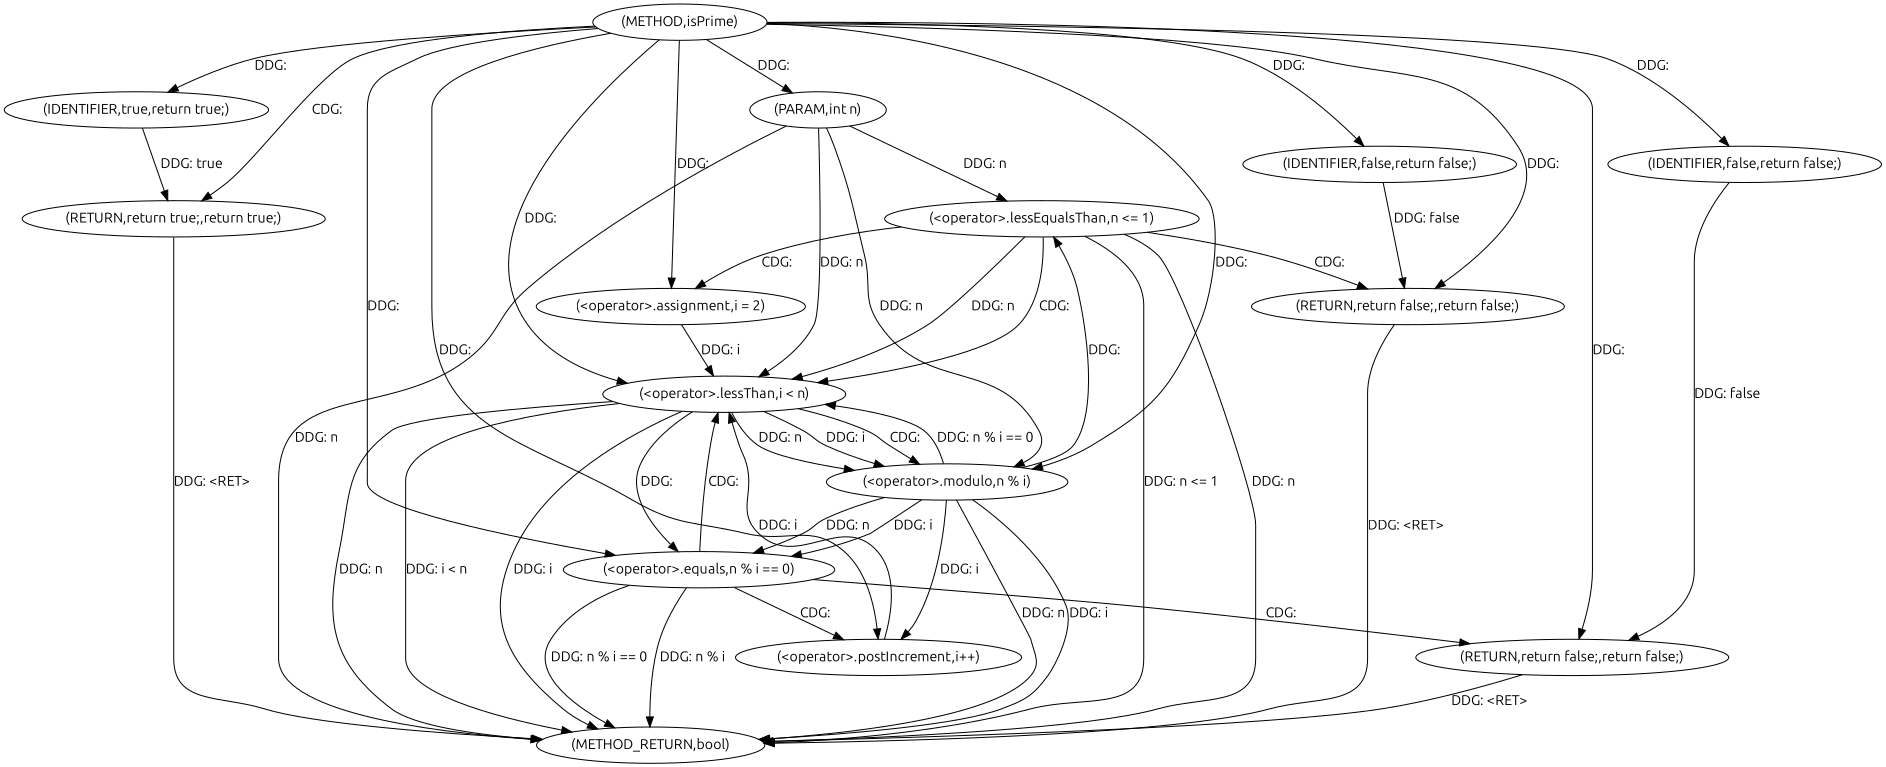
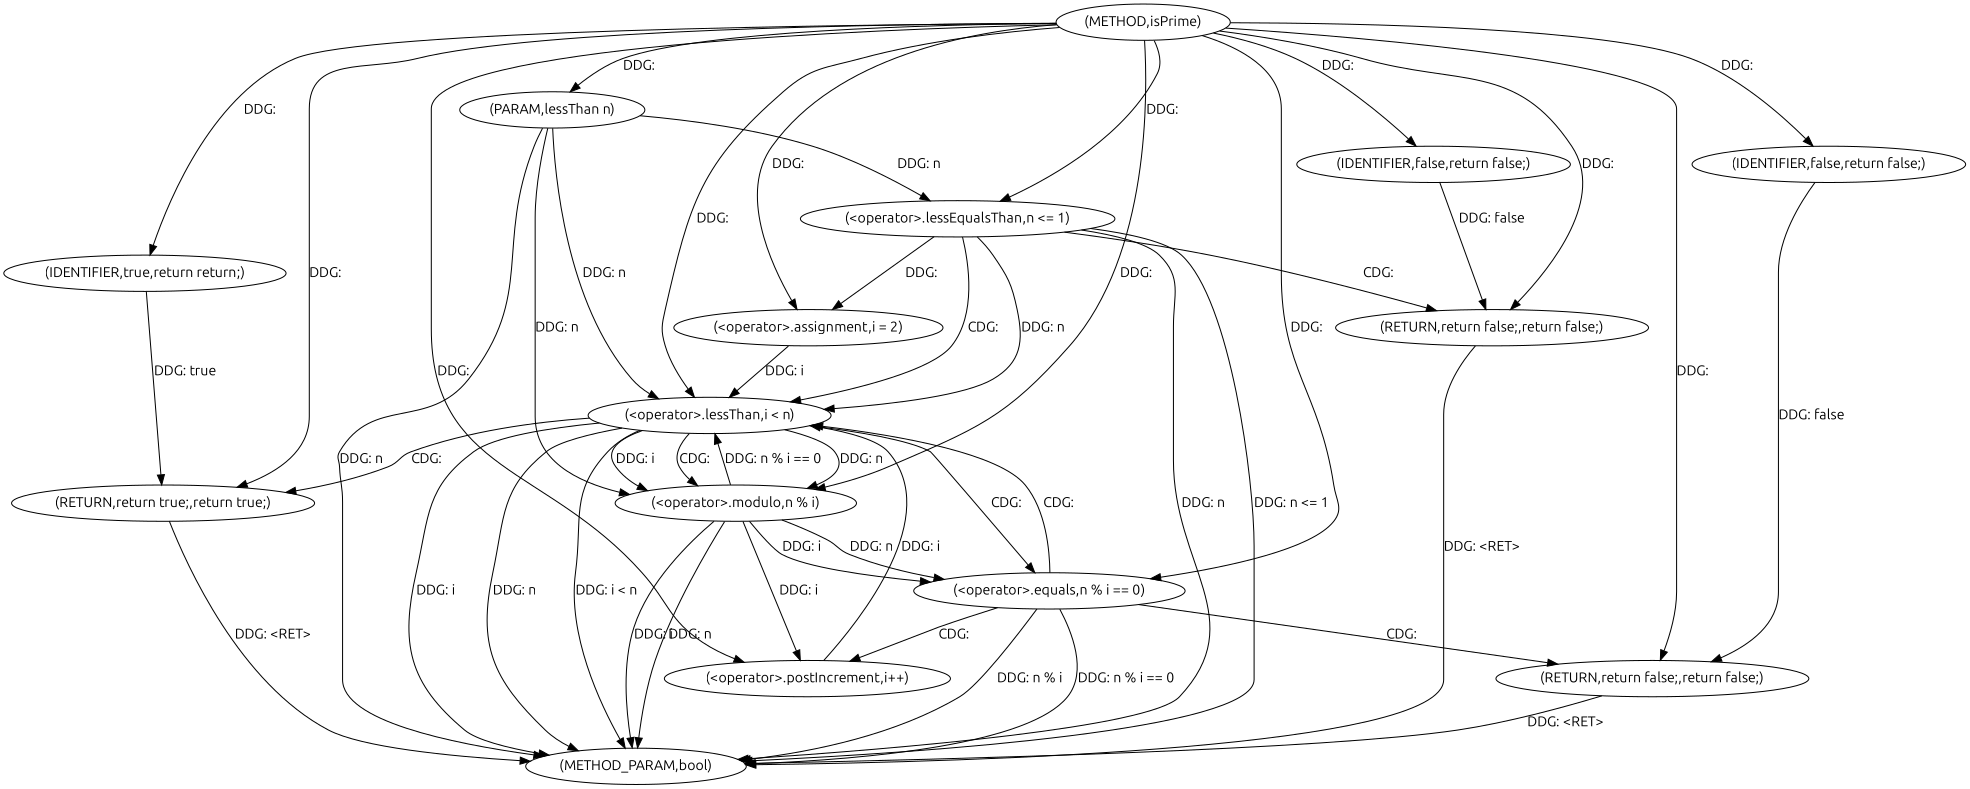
node "(IDENTIFIER,true,return true;)": label "(IDENTIFIER,true,return true;)" -> "(IDENTIFIER,true,return return;)"
edge "(METHOD,isPrime)" -> "(RETURN,return true;,return true;)": label "CDG: " -> "DDG: "
node "(PARAM,int n)": label "(PARAM,int n)" -> "(PARAM,lessThan n)"
edge "(<operator>.lessEqualsThan,n <= 1)" -> "(<operator>.assignment,i = 2)": label "CDG: " -> "DDG: "
edge "(<operator>.modulo,n % i)" -> "(<operator>.lessEqualsThan,n <= 1)": now "(METHOD,isPrime)" -> "(<operator>.lessEqualsThan,n <= 1)"
edge "(<operator>.lessThan,i < n)" -> "(RETURN,return true;,return true;)": added, label "CDG:"
edge "(<operator>.lessThan,i < n)" -> "(<operator>.equals,n % i == 0)": label "DDG: " -> "CDG: "
node "(METHOD_RETURN,bool)": label "(METHOD_RETURN,bool)" -> "(METHOD_PARAM,bool)"
